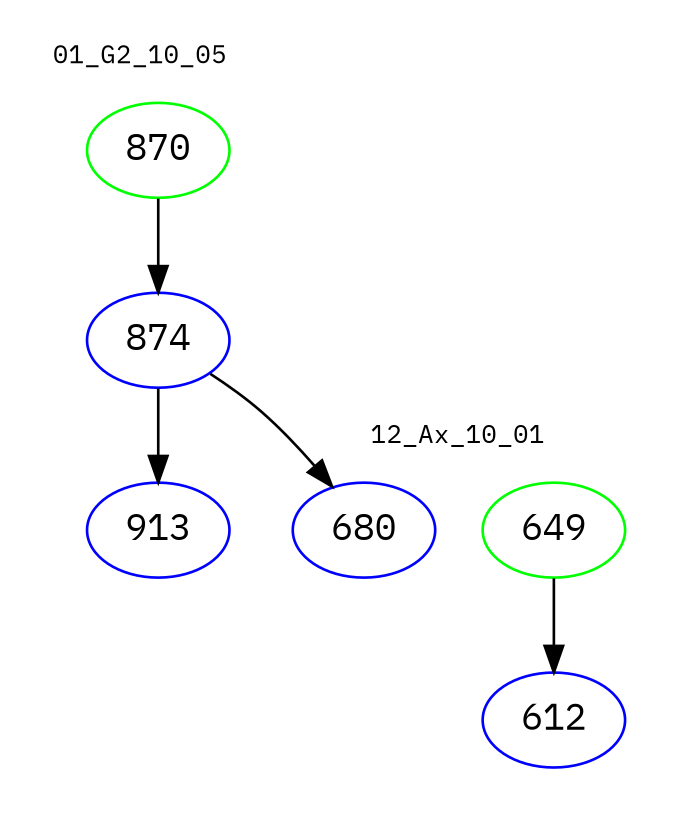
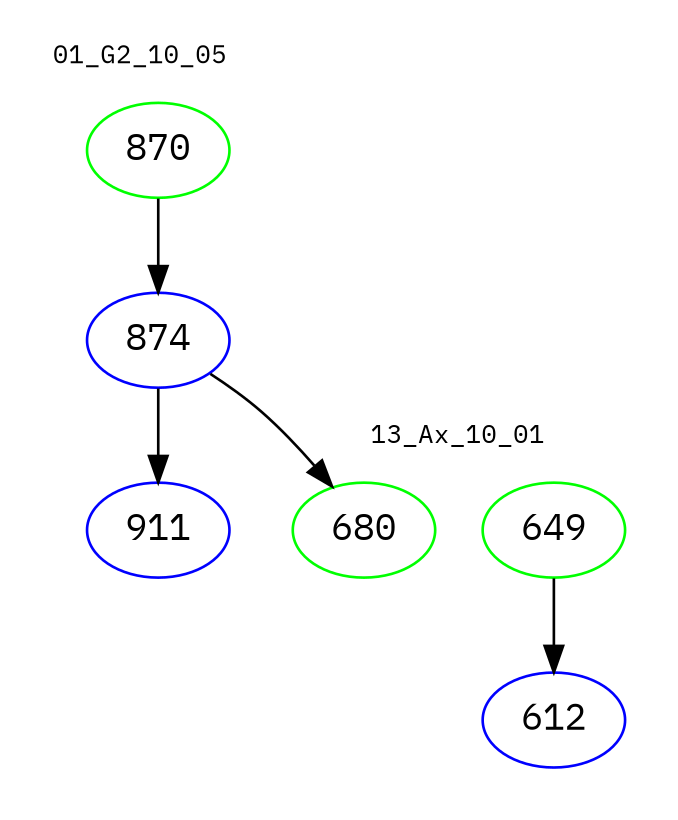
cluster "12_Ax_10_01": label "12_Ax_10_01" -> "13_Ax_10_01"
node "913": label "913" -> "911"
node "680": color blue -> green
